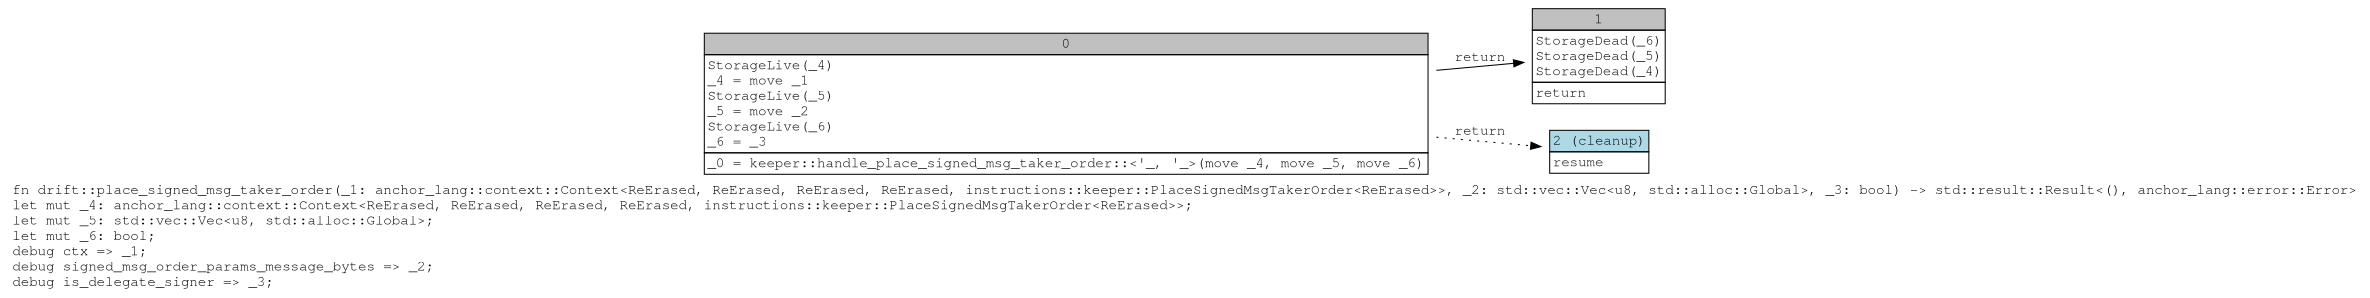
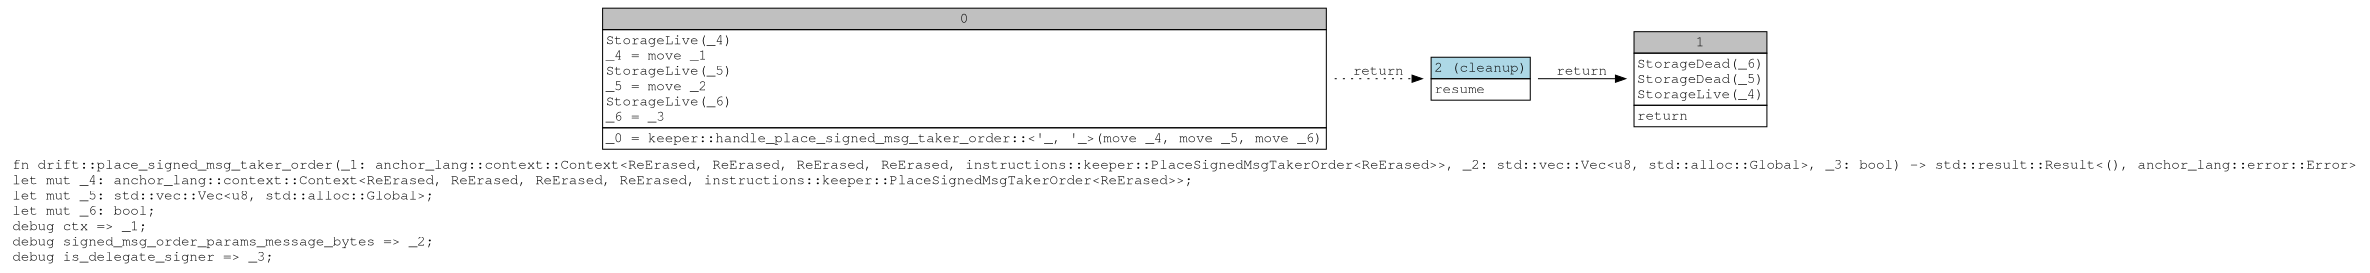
edge "0" -> "1": now "2 (cleanup)" -> "1"
node "1": text "StorageDead(_4)" -> "StorageLive(_4)"
